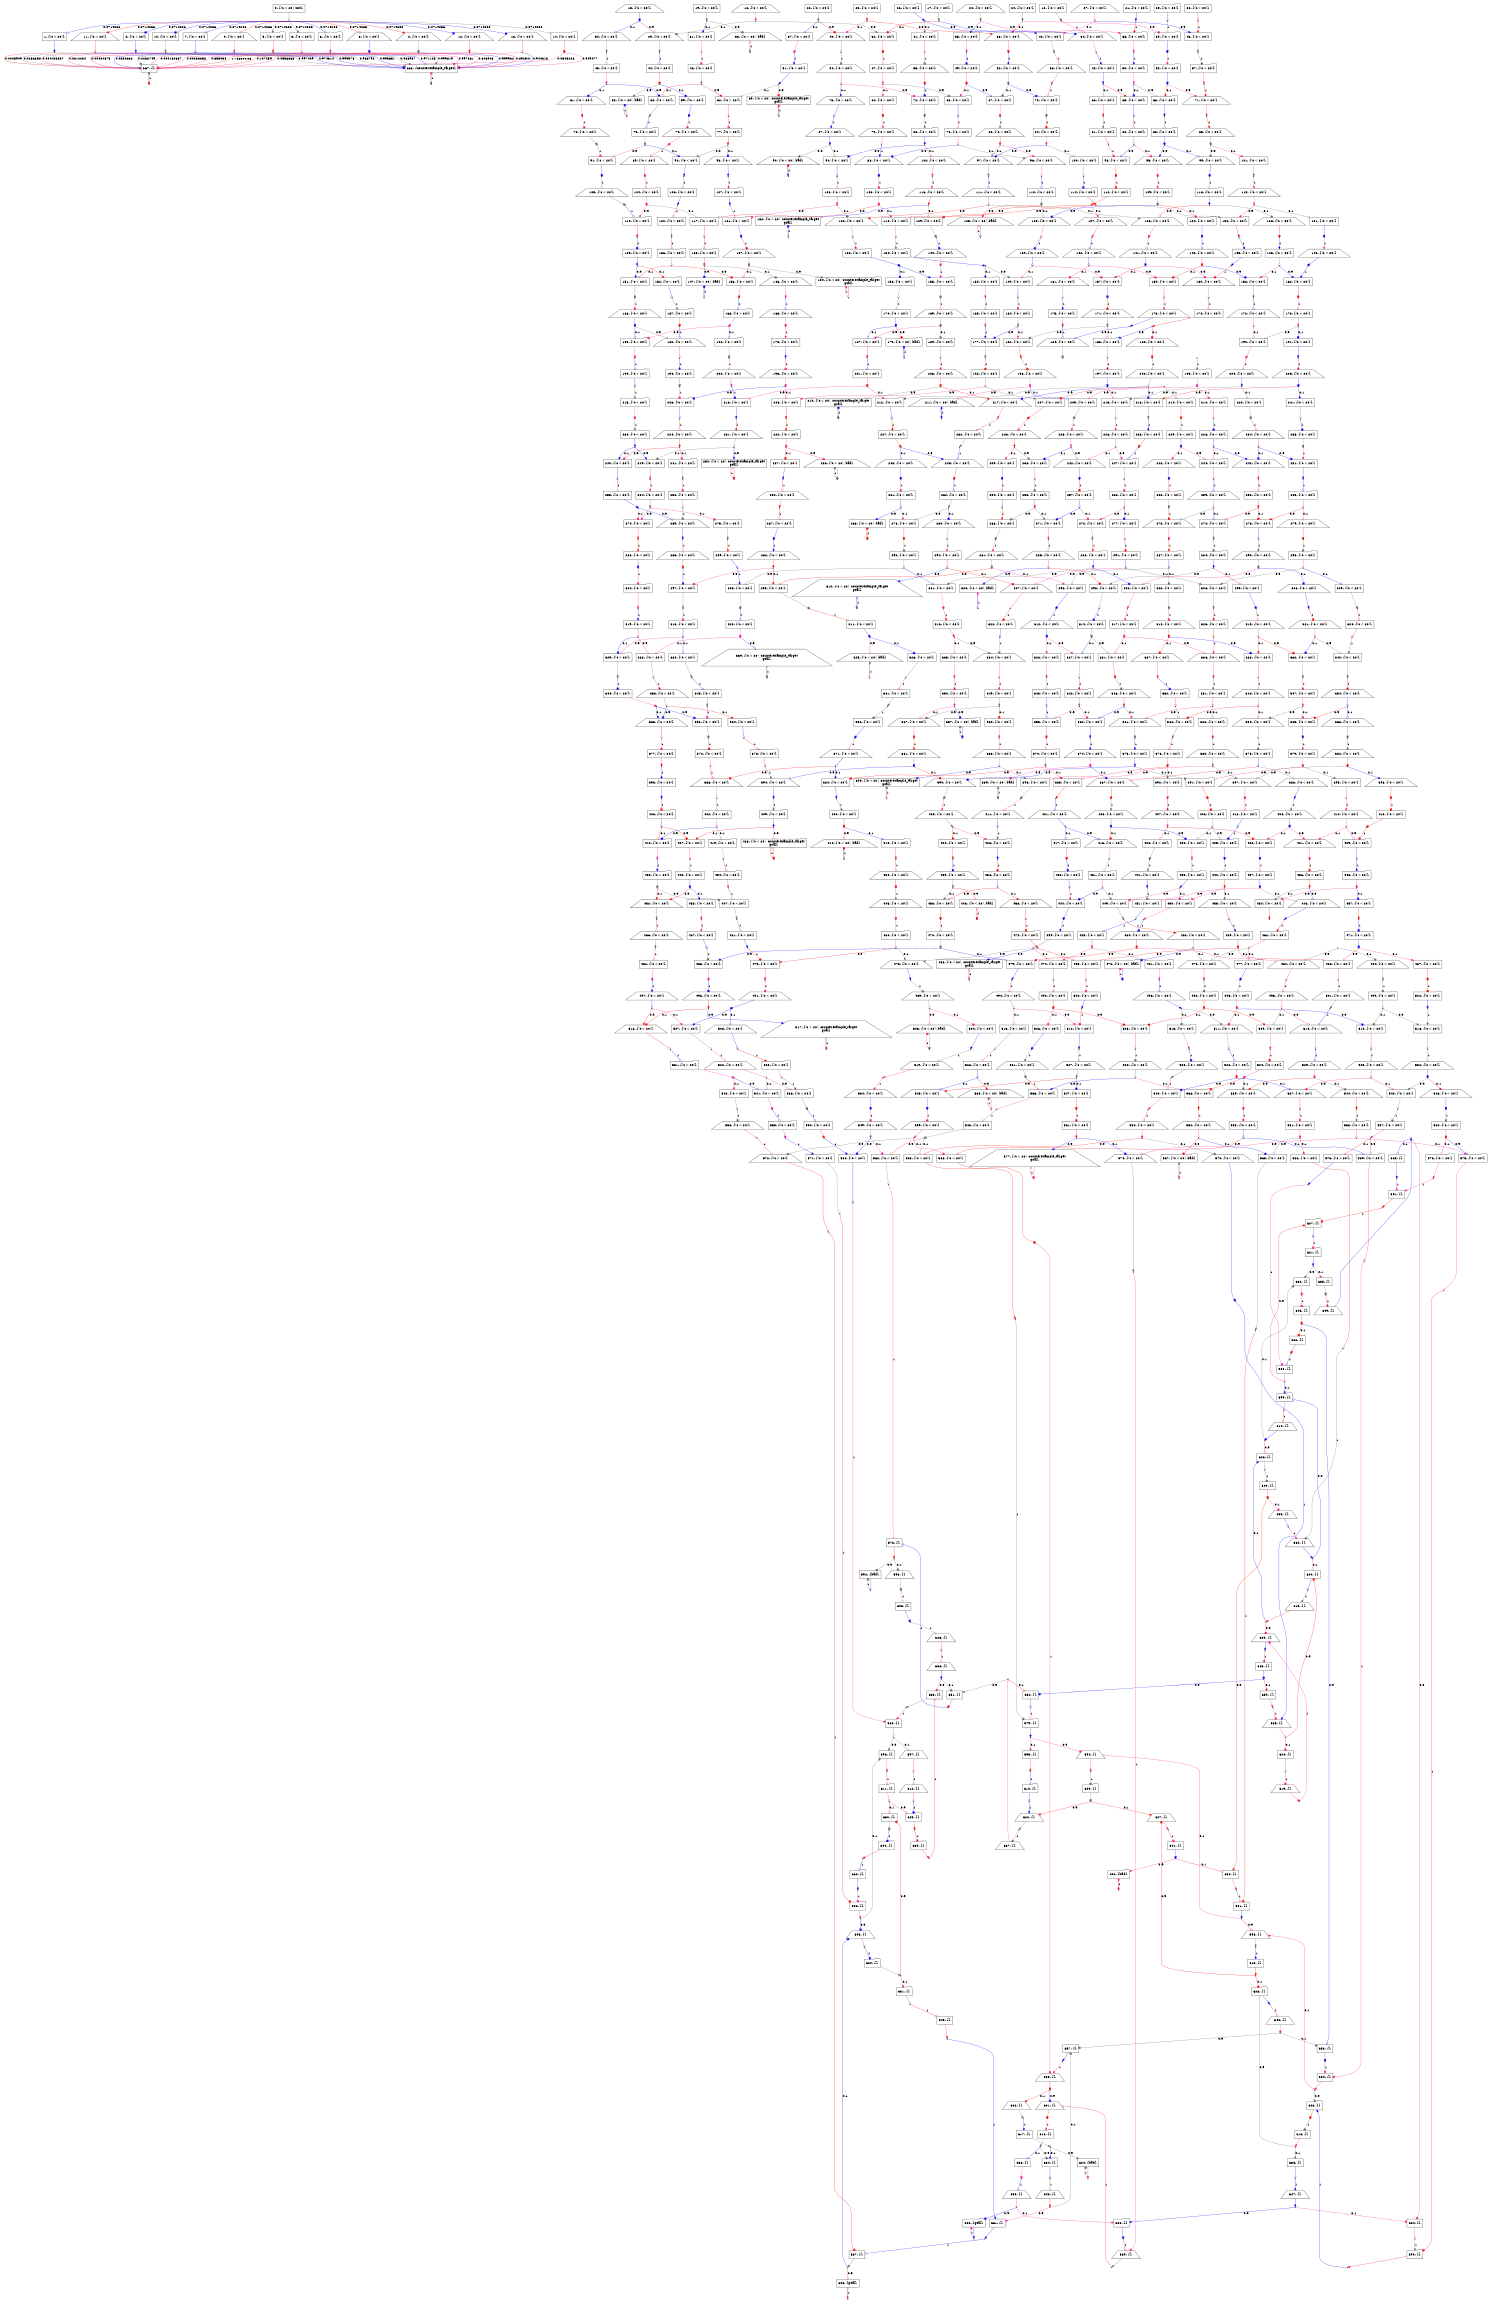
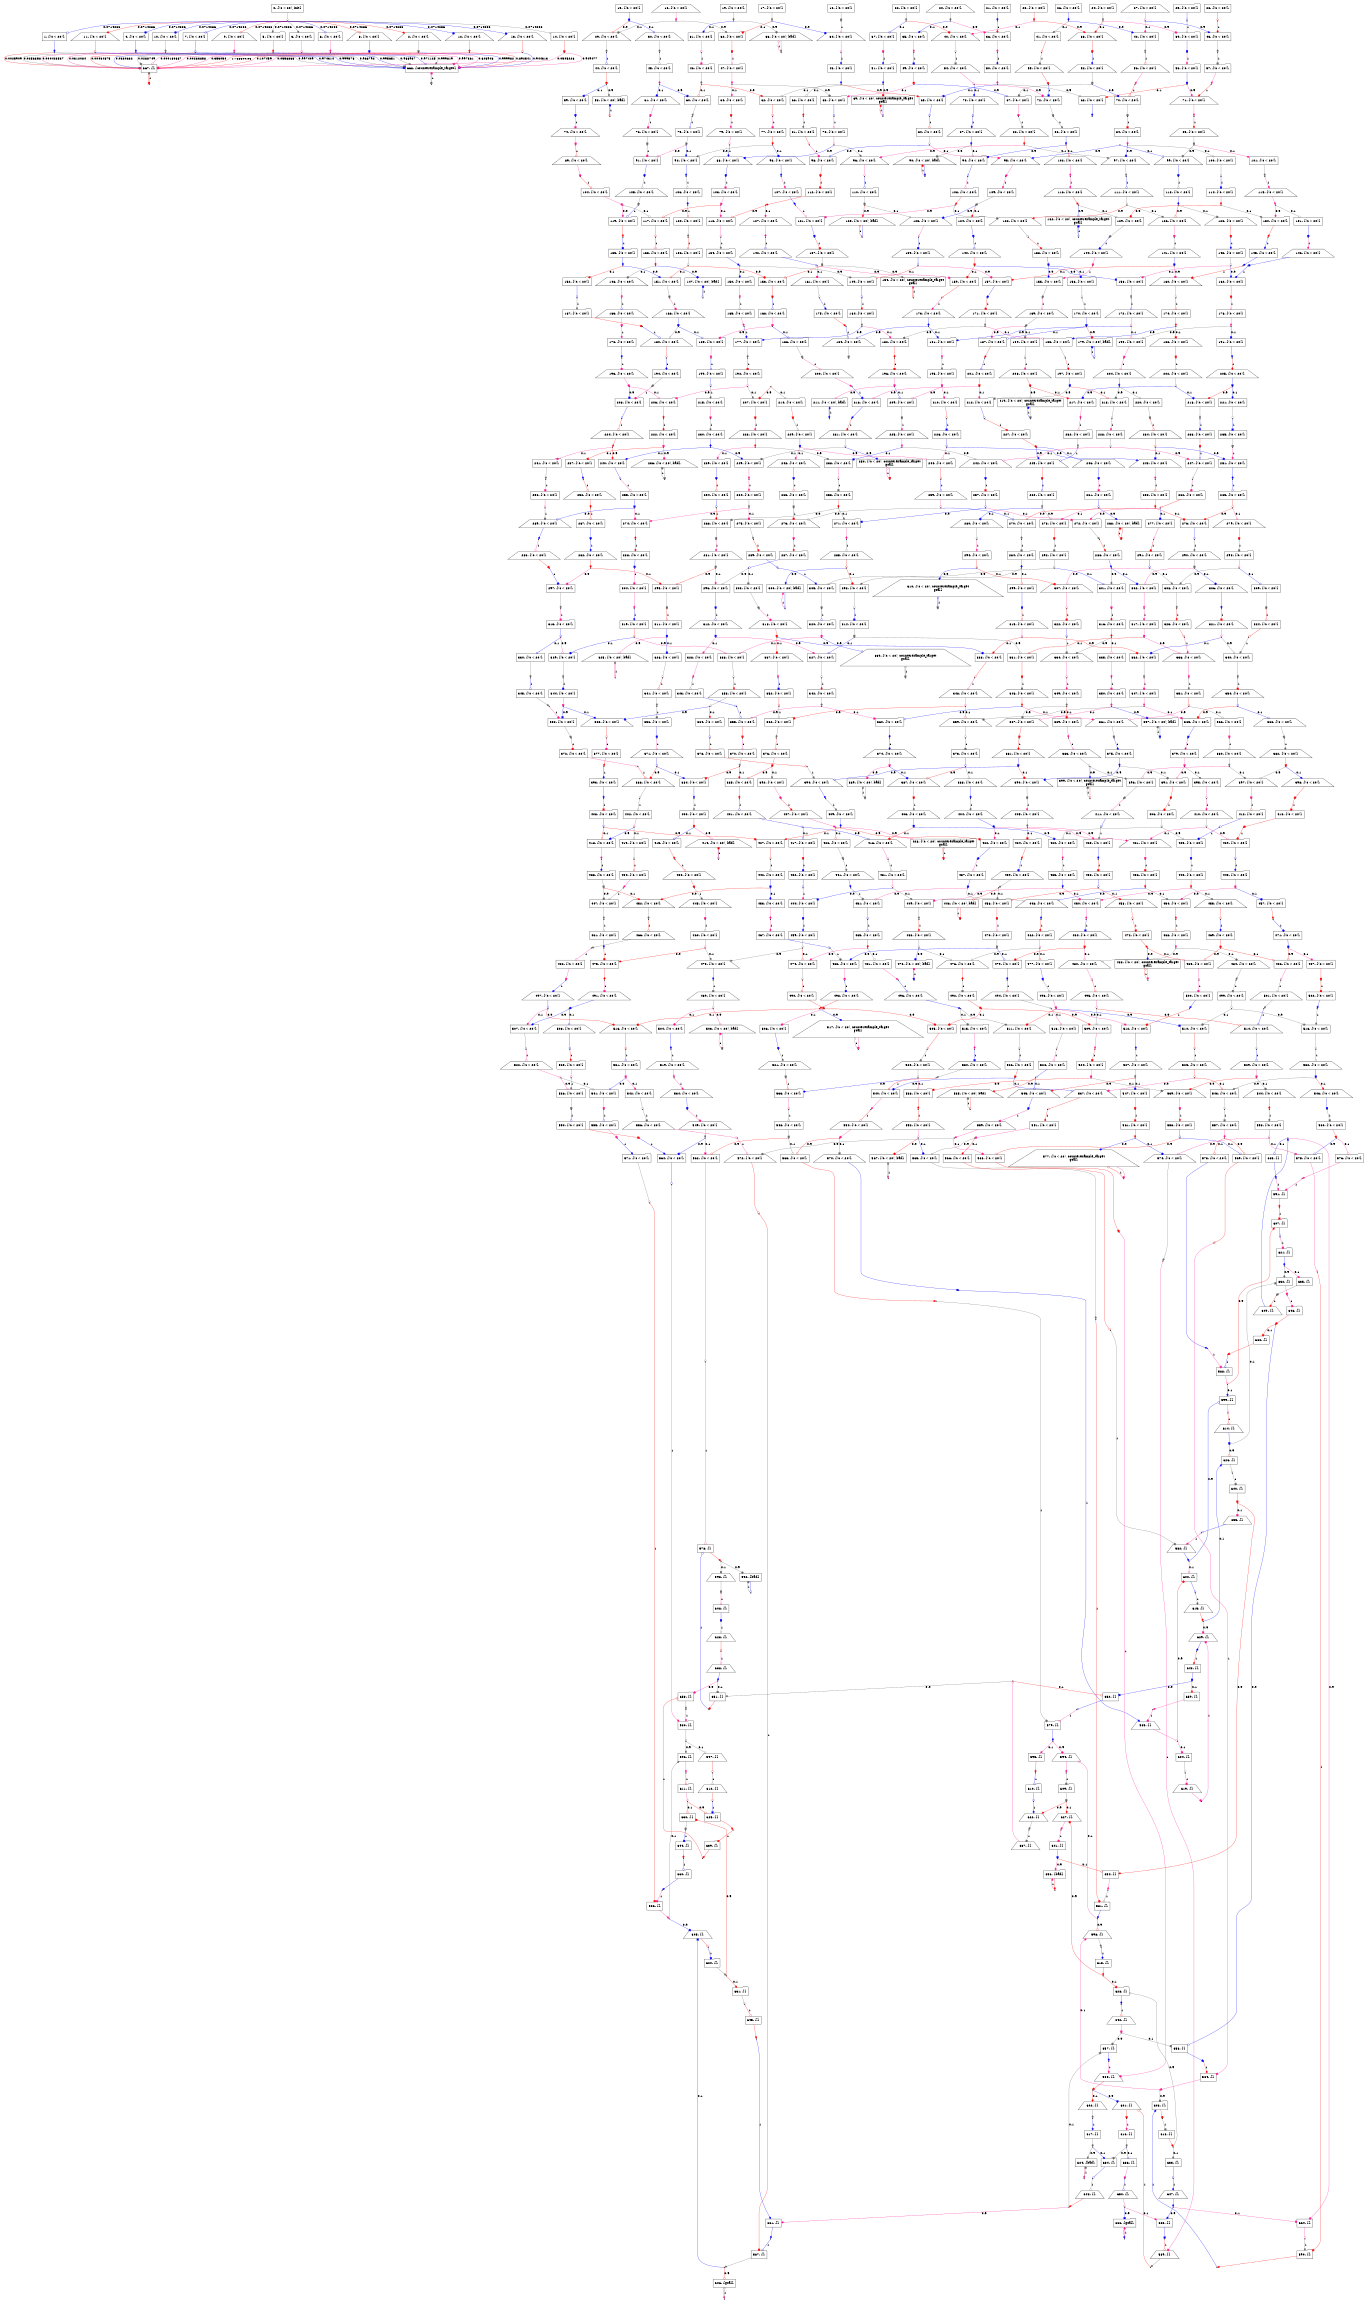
node "15: {(c < 20)}": shape trapezium -> box
node "83: {(c < 20)}": removed
node "181: {(c < 20)}": added
node "211: {(c < 20), bad}": shape trapezium -> folder
node "217: {(c < 20)}": shape trapezium -> box
node "468: {(c < 20)}": added
